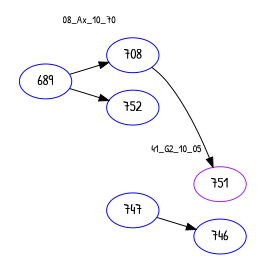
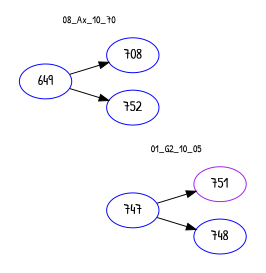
node "689": label "689" -> "649"
edge "708" -> "751": now "747" -> "751"
cluster "41_G2_10_05": label "41_G2_10_05" -> "01_G2_10_05"
node "746": label "746" -> "748"
